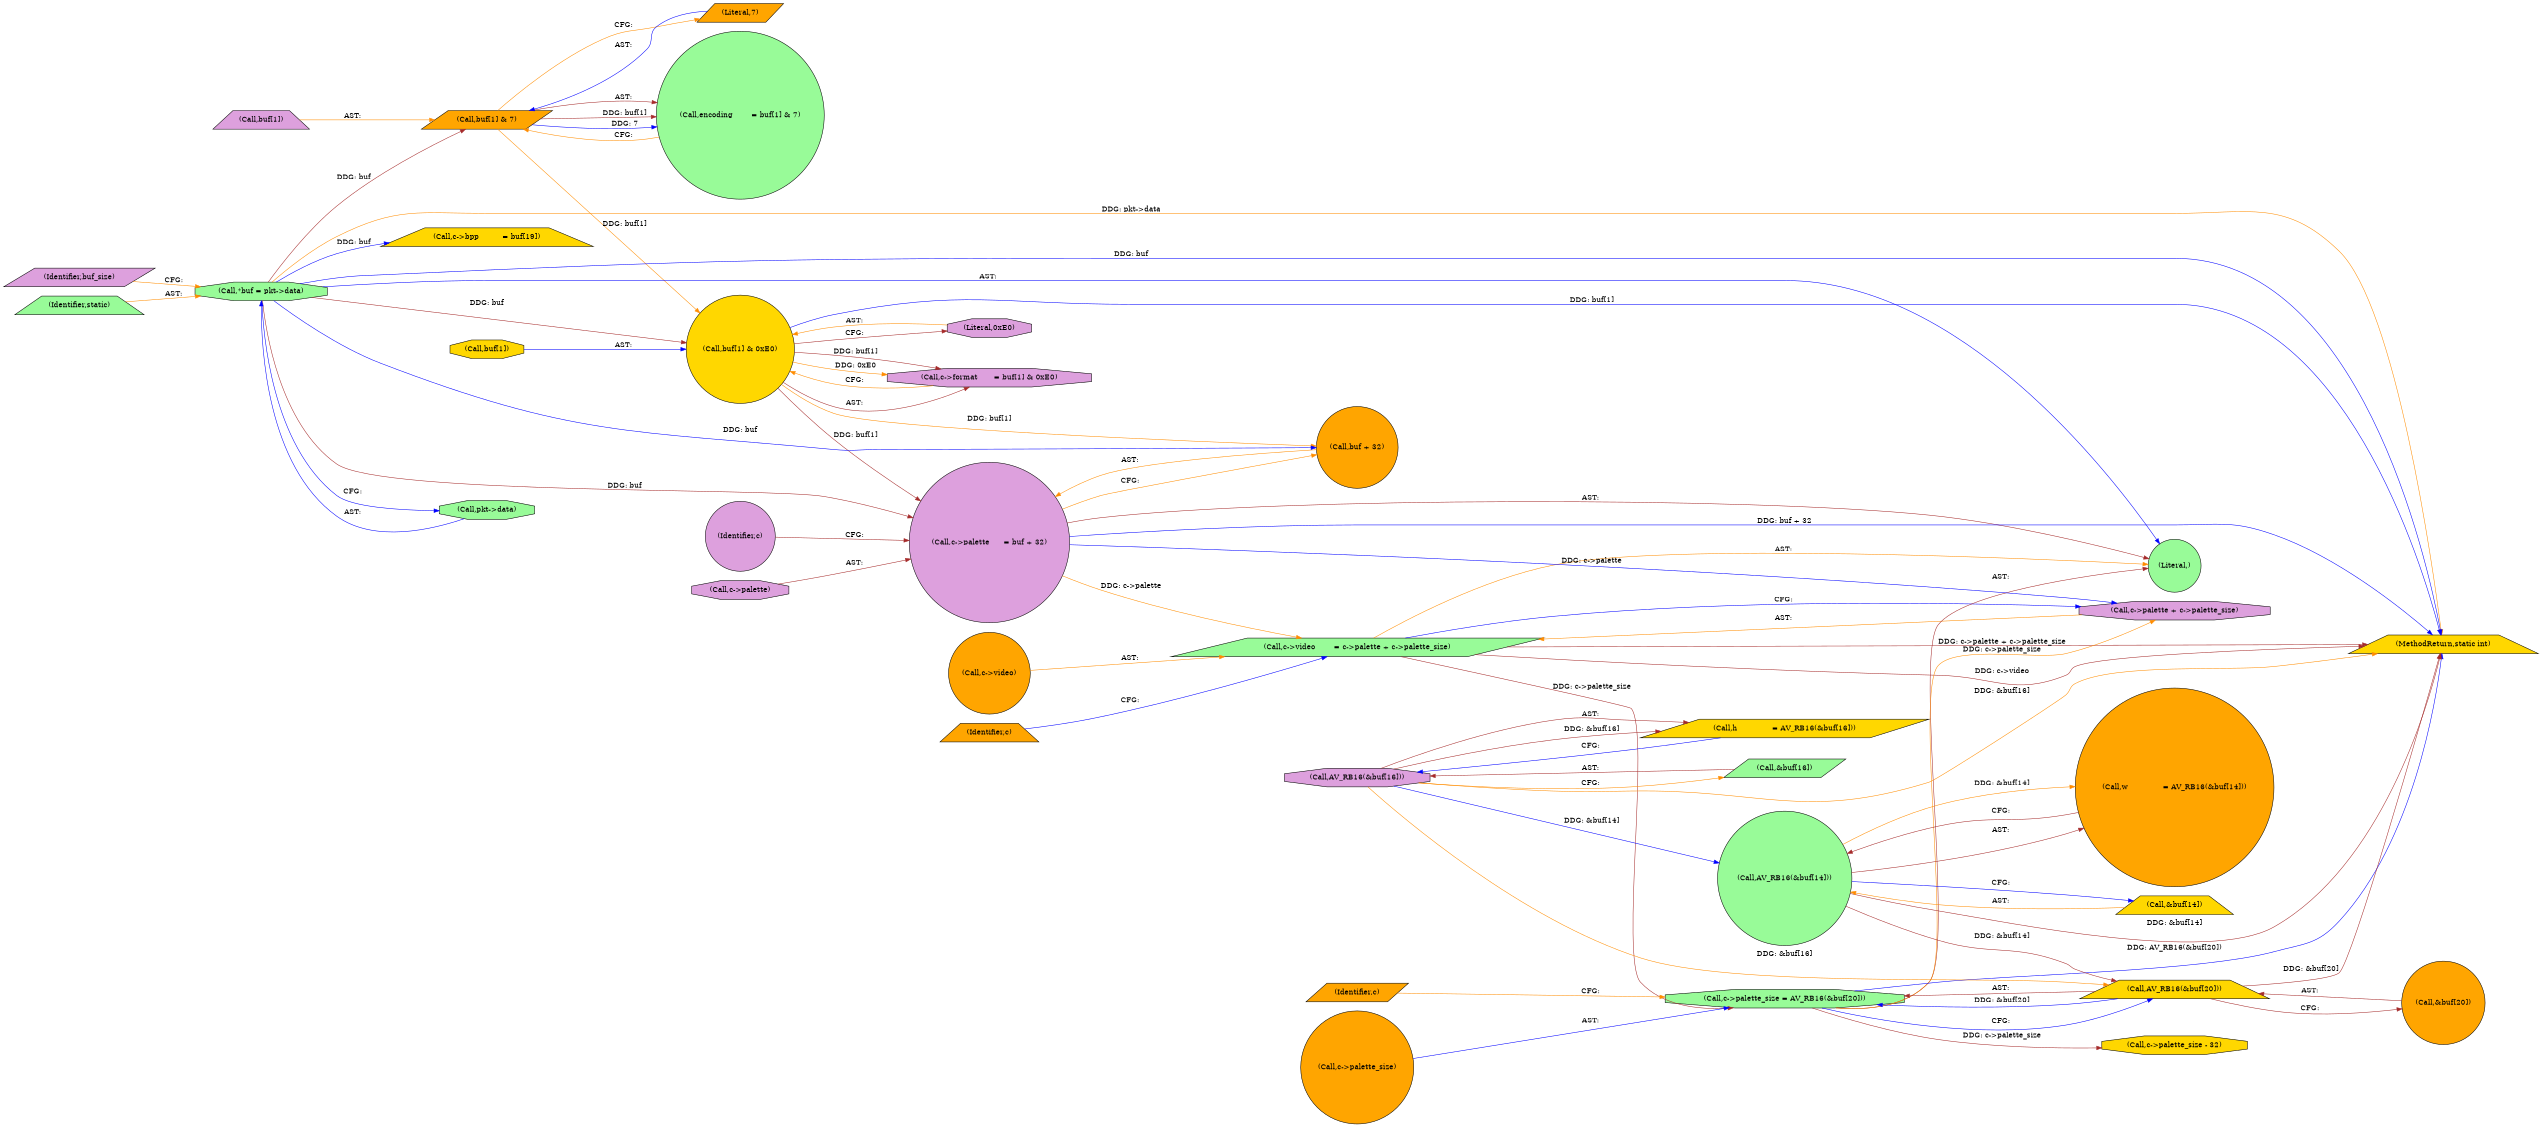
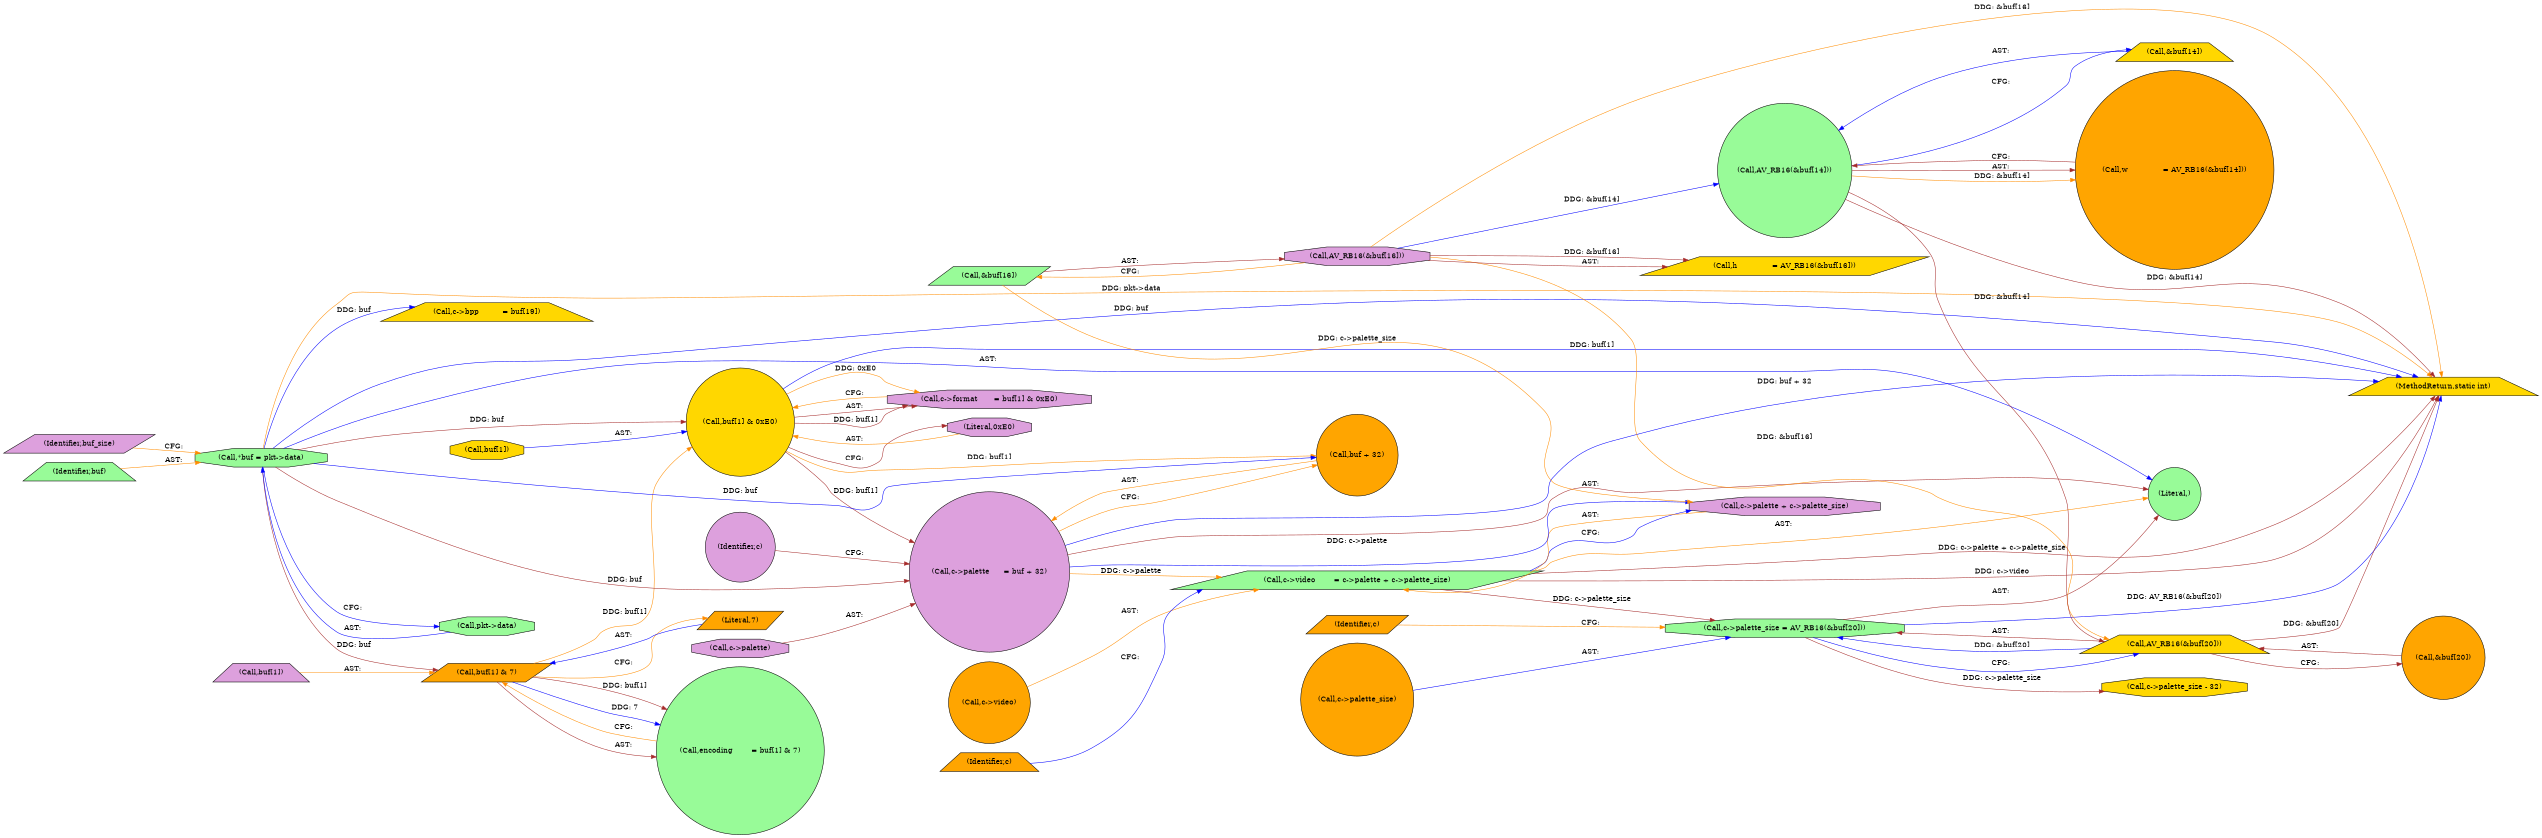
node "(Identifier,static)": label "(Identifier,static)" -> "(Identifier,buf)"
edge "(Call,c->palette_size = AV_RB16(&buf[20]))" -> "(Call,c->palette + c->palette_size)": now "(Call,&buf[16])" -> "(Call,c->palette + c->palette_size)"
edge "(Call,h               = AV_RB16(&buf[16]))" -> "(Call,AV_RB16(&buf[16]))": removed, label "CFG:"
edge "(Call,&buf[14])" -> "(Call,AV_RB16(&buf[14]))": color darkorange -> blue
